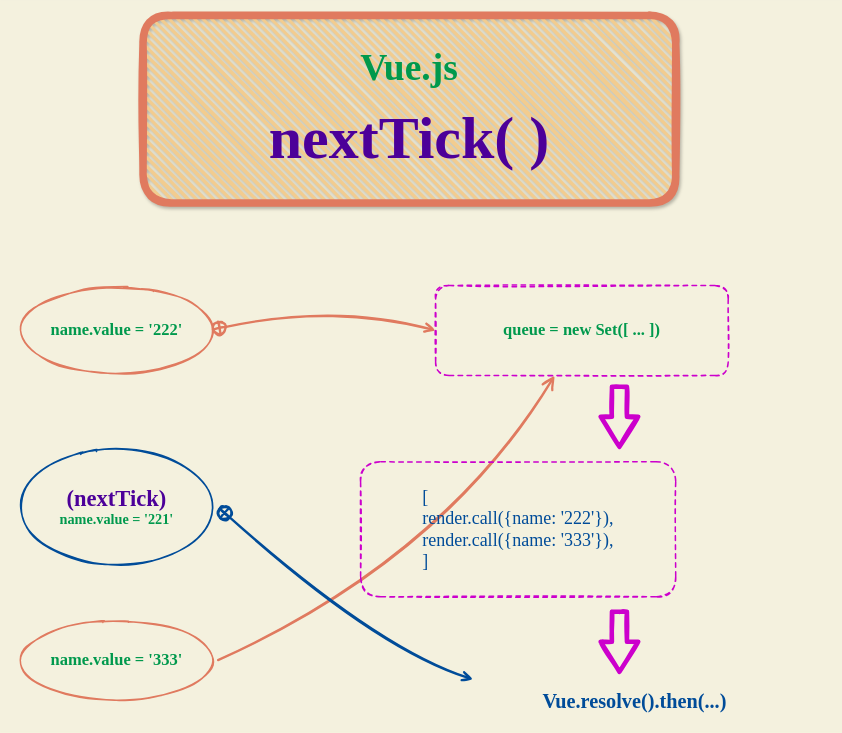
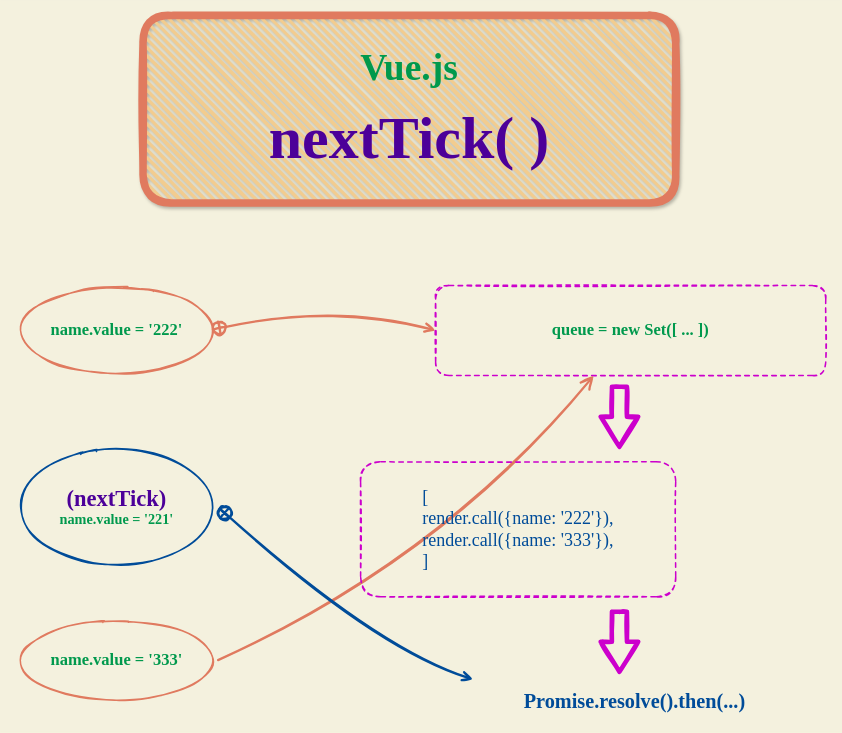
node "queue = new Set([ ... ])": size 293x90 -> 390x90
node "Vue.resolve().then(...)": label "Vue.resolve().then(...)" -> "Promise.resolve().then(...)"
